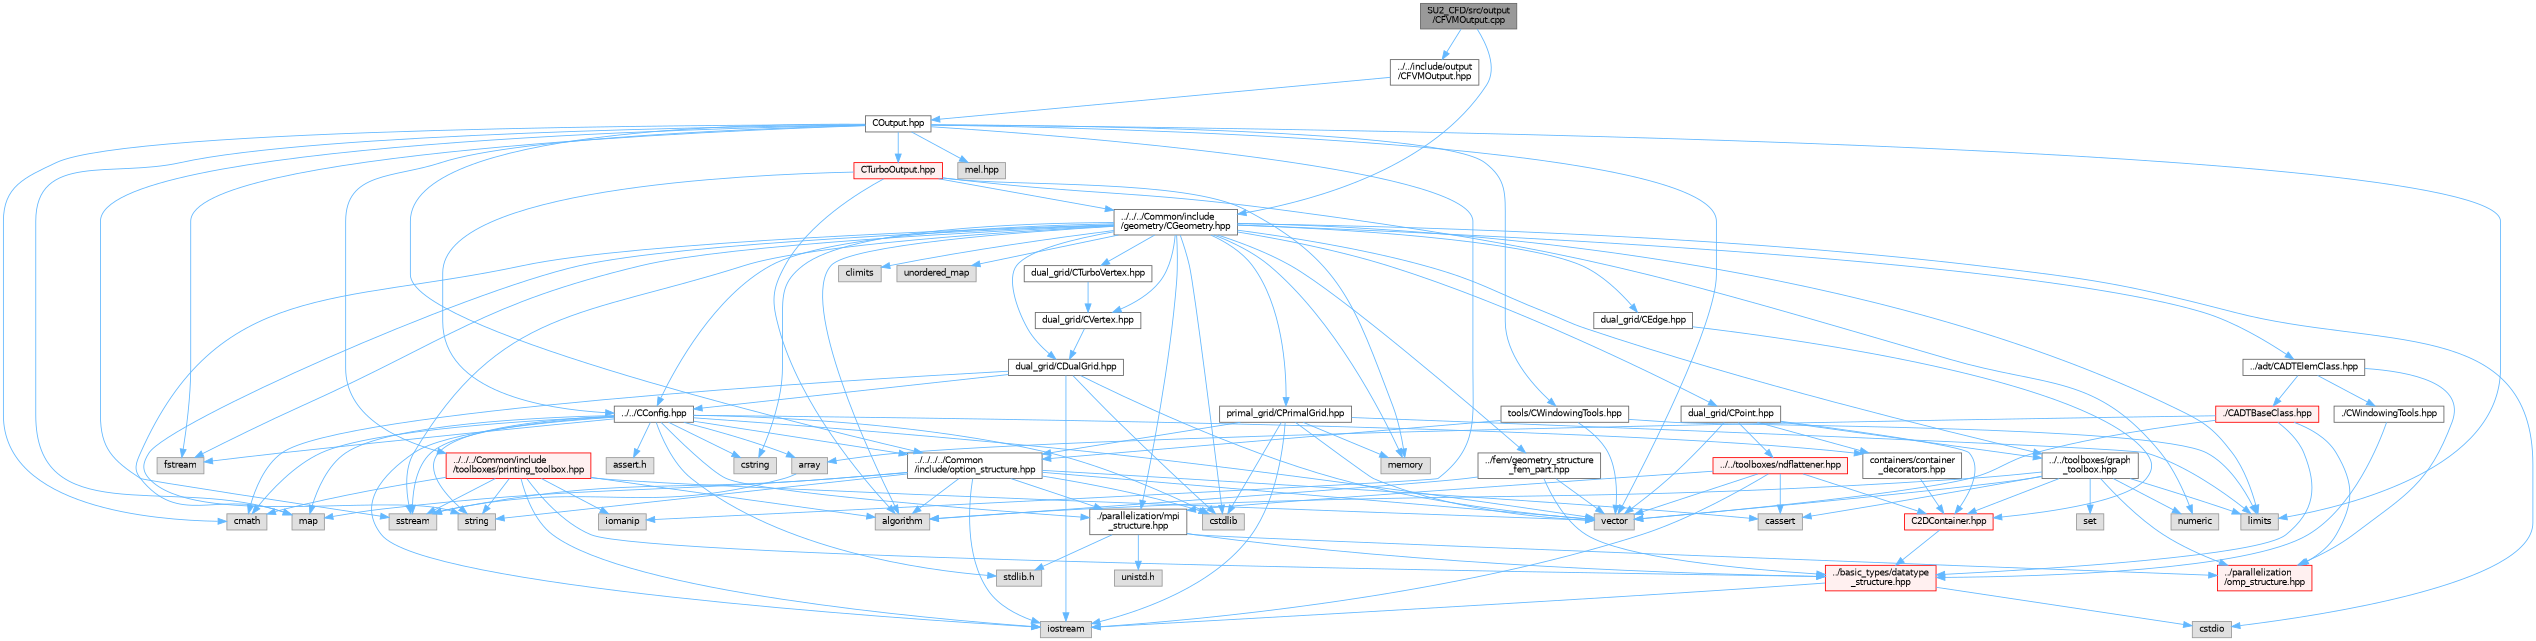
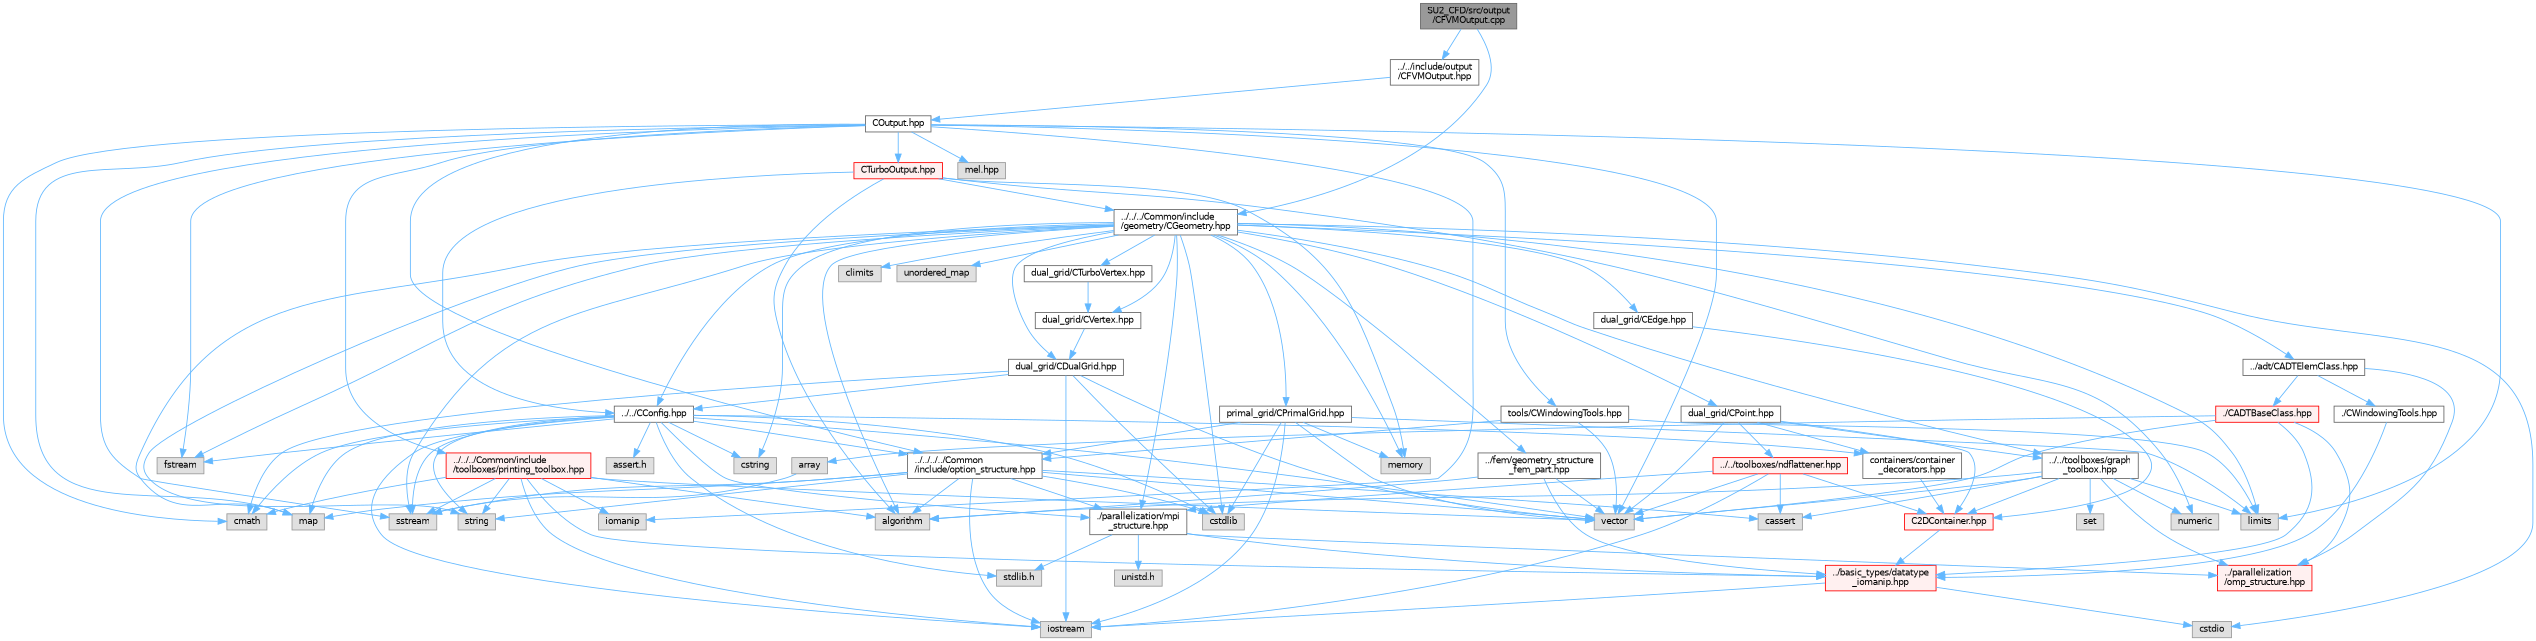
edge "../../CConfig.hpp" -> "array": removed
node "../basic_types/datatype _structure.hpp": label "../basic_types/datatype _structure.hpp" -> "../basic_types/datatype _iomanip.hpp"
